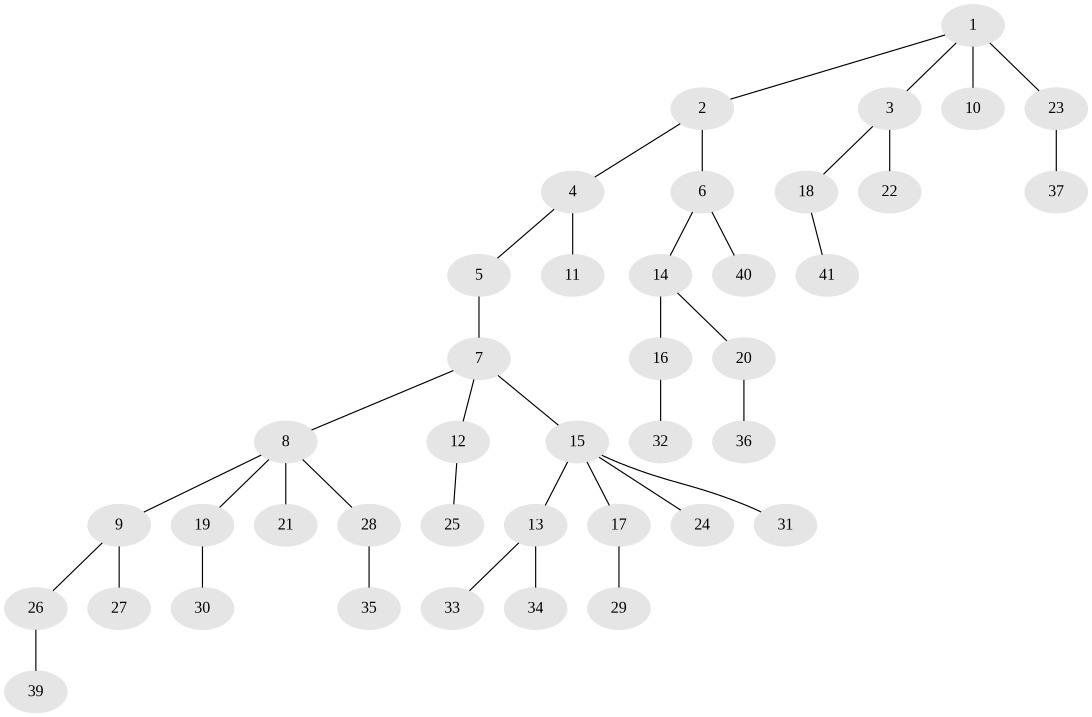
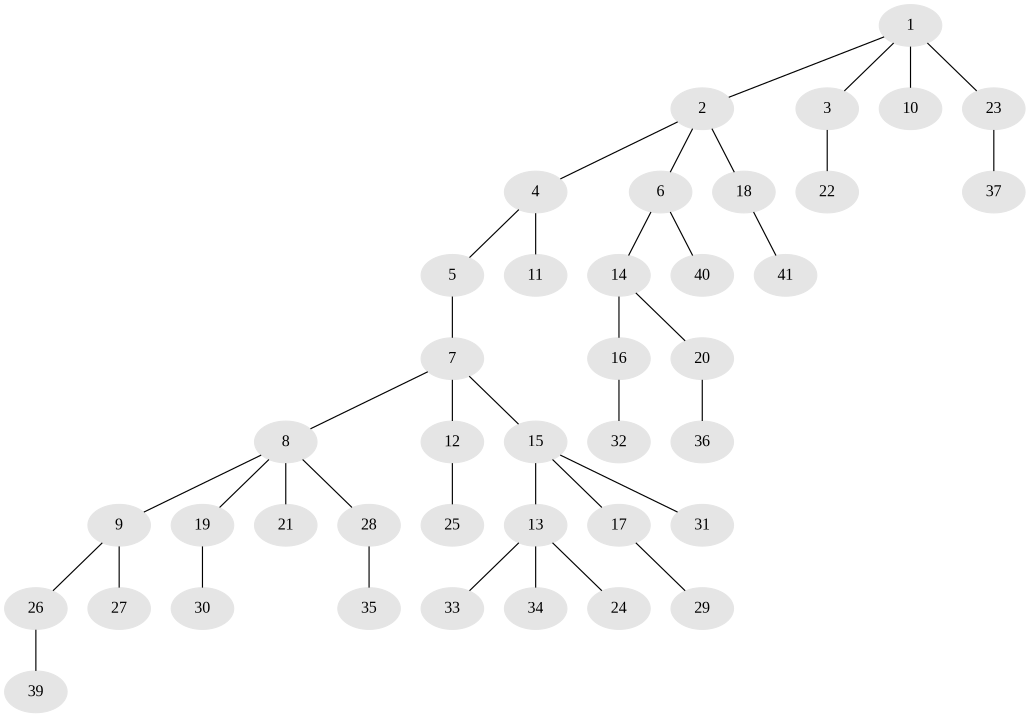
edge "3" -- "18": now "2" -- "18"
edge "15" -- "24": now "13" -- "24"
